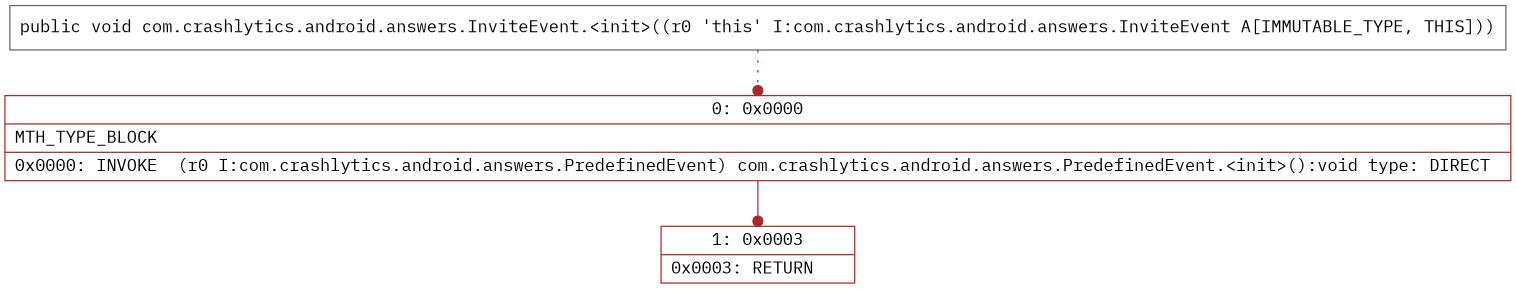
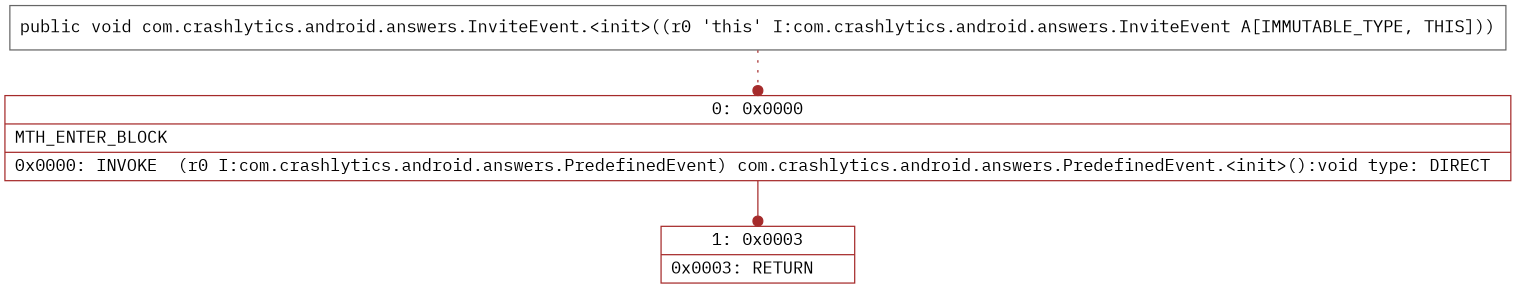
node "0: 0x0000": text "MTH_TYPE_BLOCK" -> "MTH_ENTER_BLOCK"
